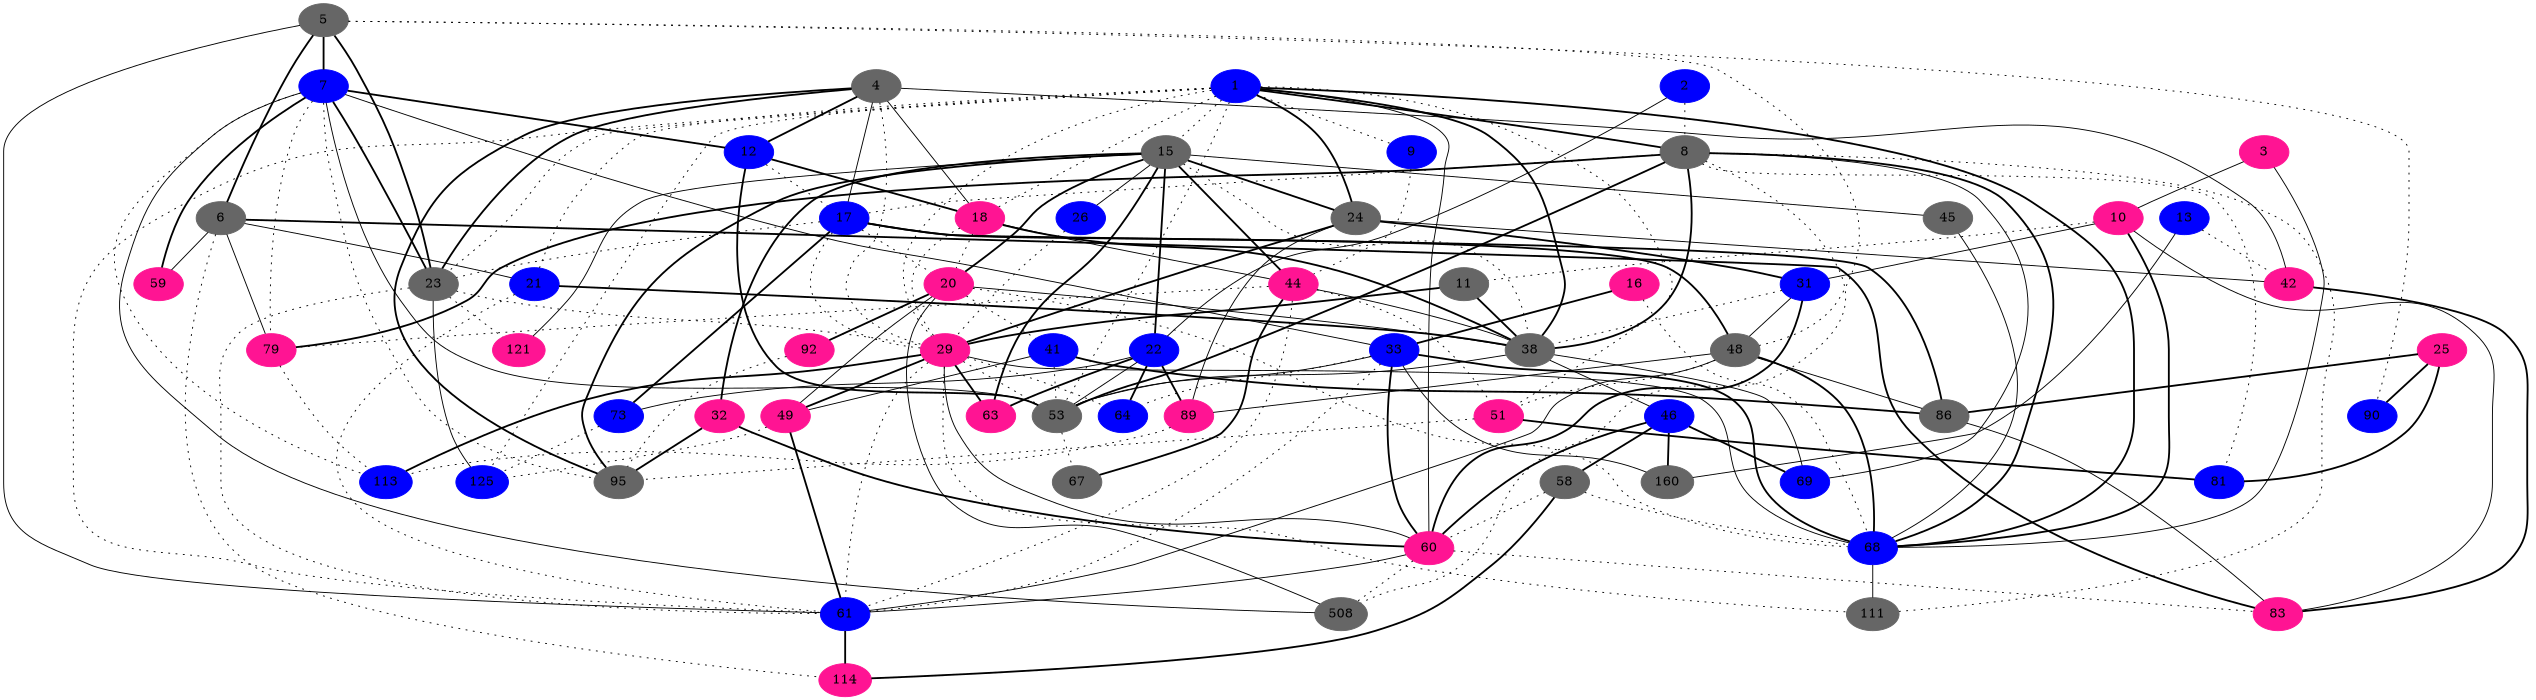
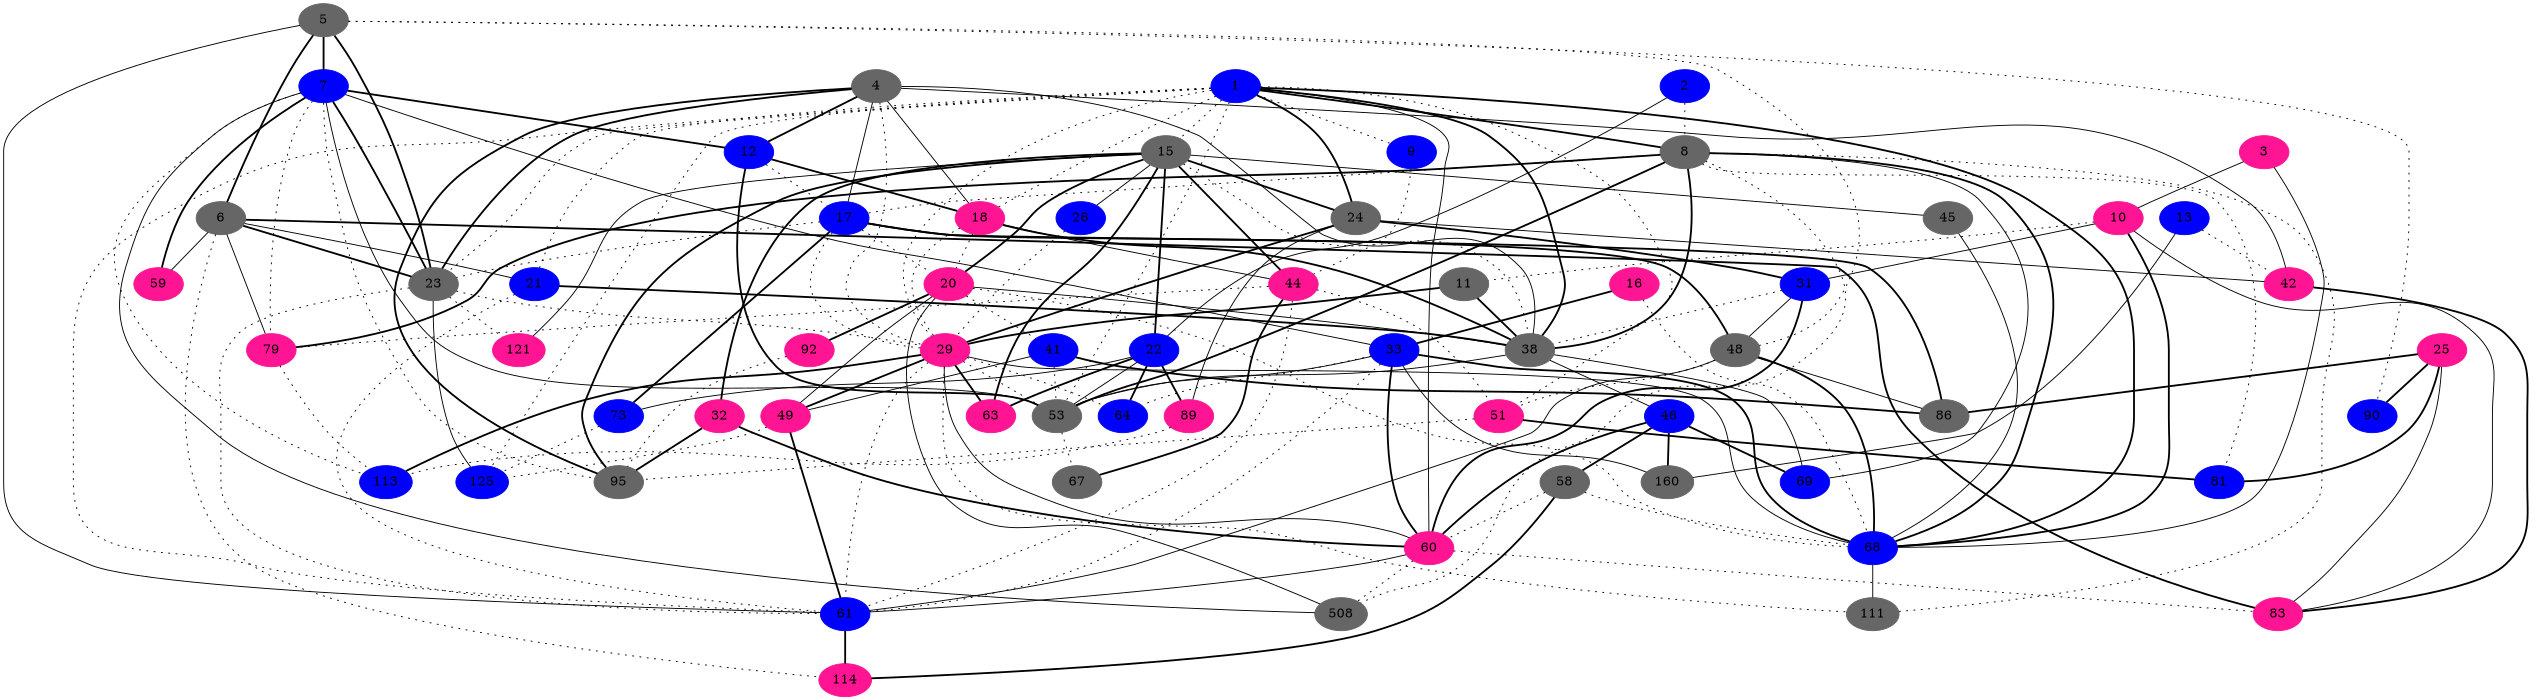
edge "6" -- "23": added
edge "44" -- "38": now "4" -- "38"
edge "48" -- "89": removed
edge "86" -- "83": now "25" -- "83"
